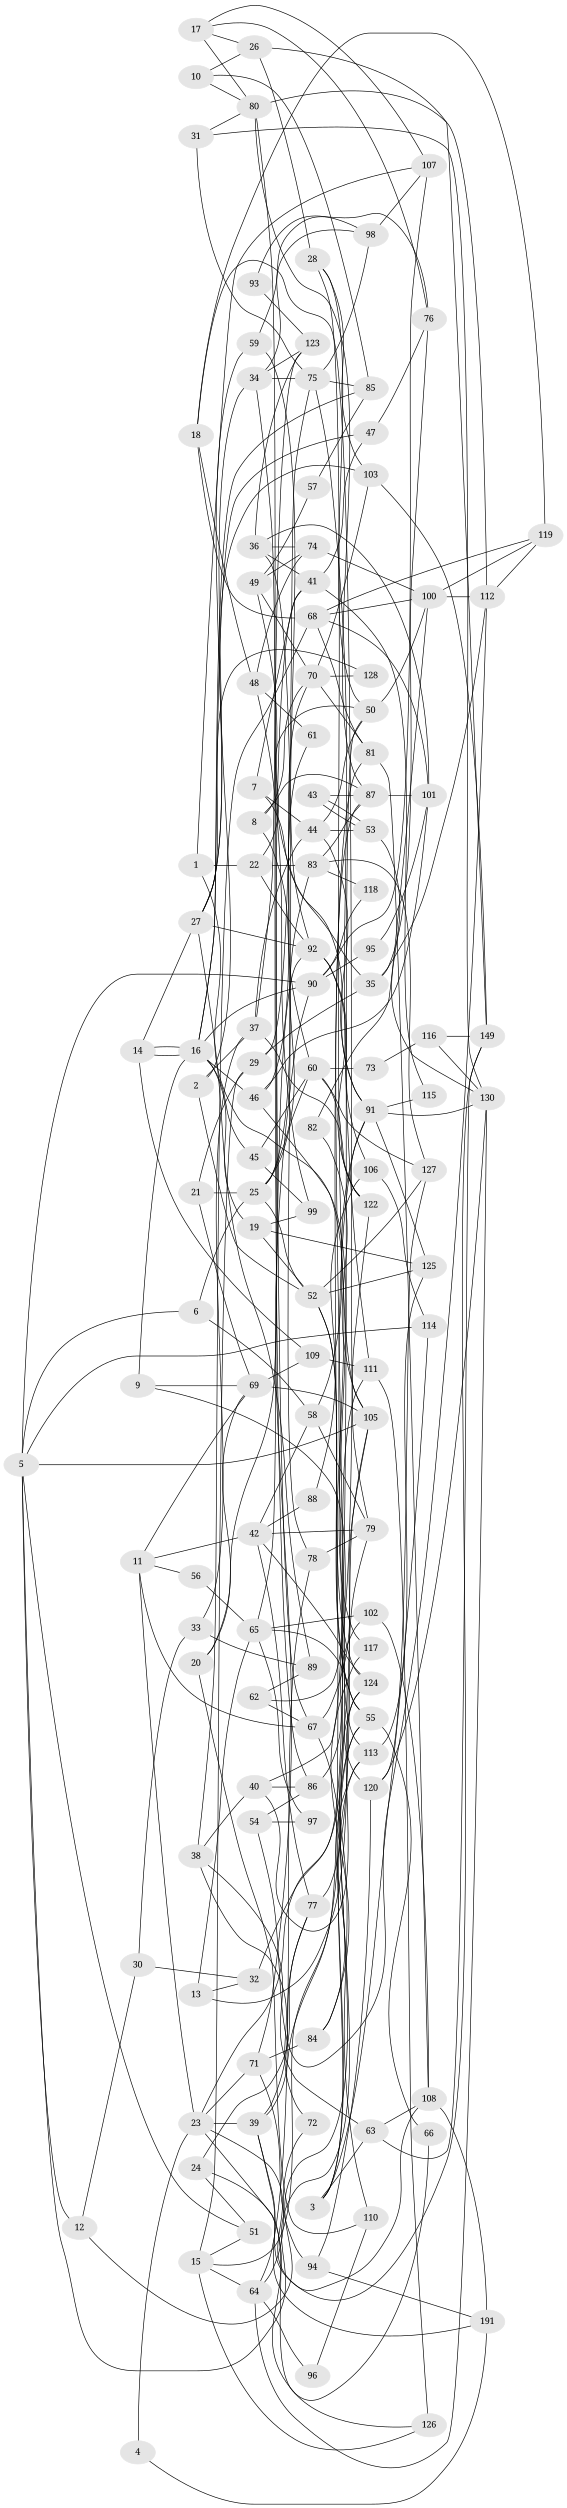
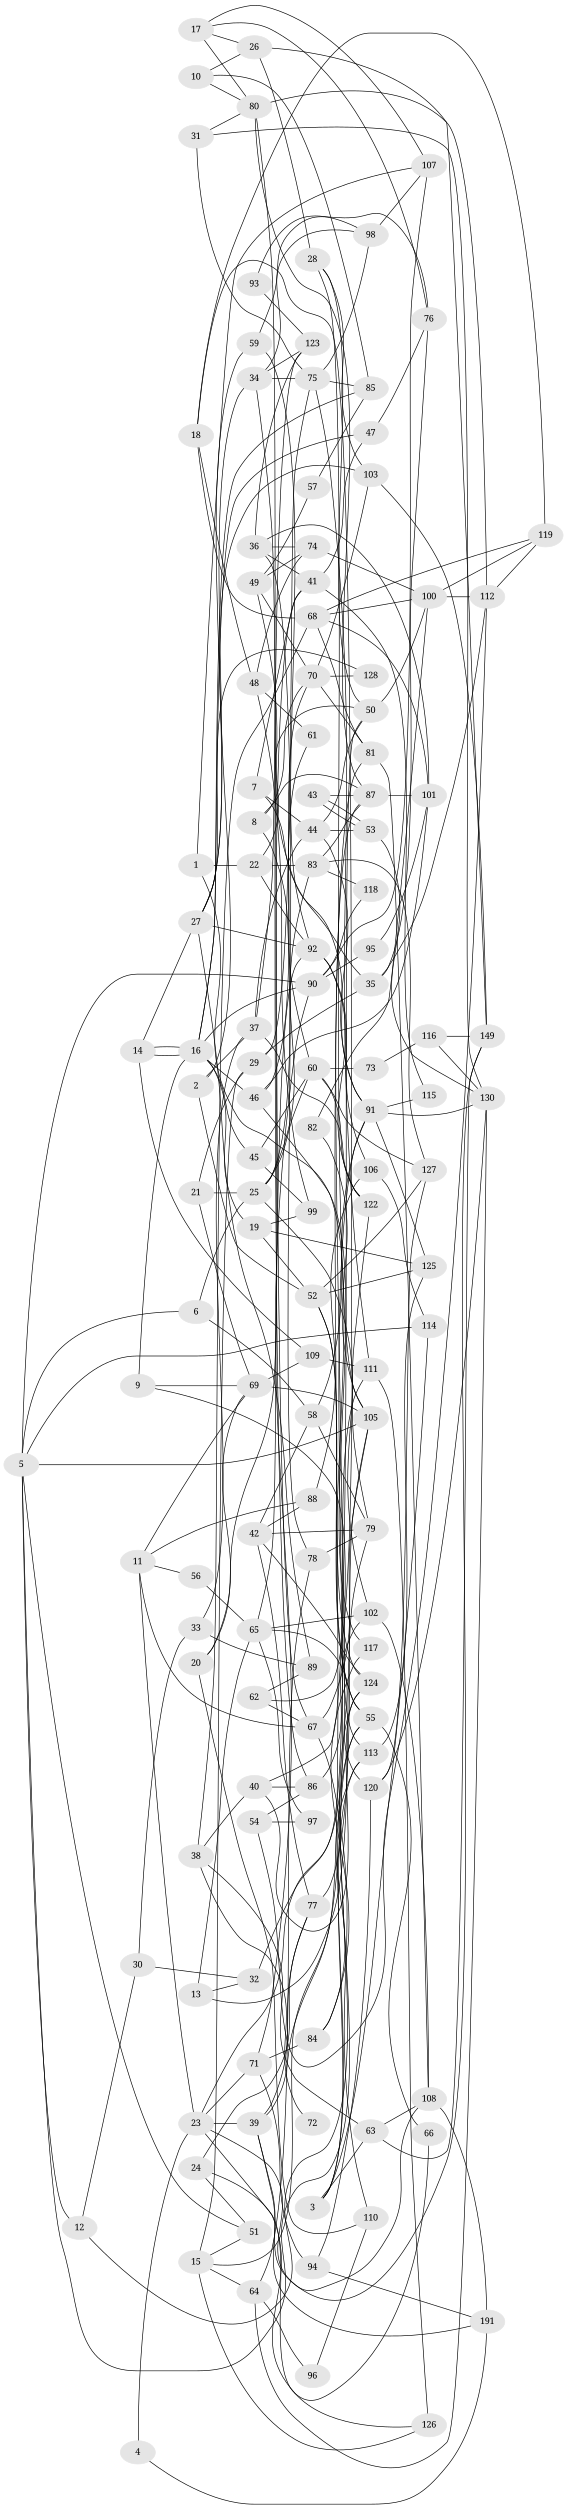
edge "25" -- "52": now "25" -- "102"
edge "42" -- "11": now "88" -- "11"
edge "72" -- "64": removed
